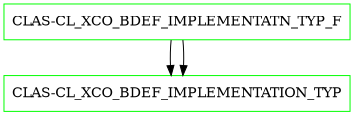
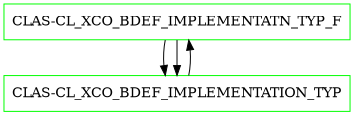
edge "CLAS-CL_XCO_BDEF_IMPLEMENTATION_TYP" -> "CLAS-CL_XCO_BDEF_IMPLEMENTATN_TYP_F": added
